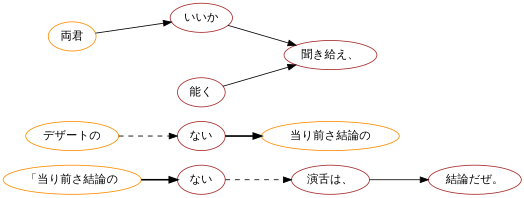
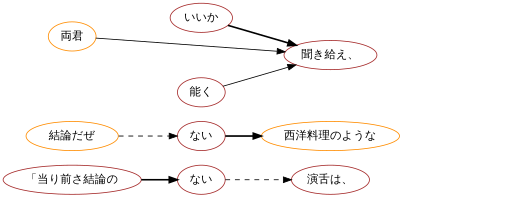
edge "両君" -> "いいか": now "両君" -> "聞き給え、"
edge "いいか" -> "聞き給え、": style solid -> bold
node "デザートの": label "デザートの" -> "結論だぜ"
node "当り前さ結論の": label "当り前さ結論の" -> "西洋料理のような"
node "「当り前さ結論の": color darkorange -> brown
node "結論だぜ。": removed
